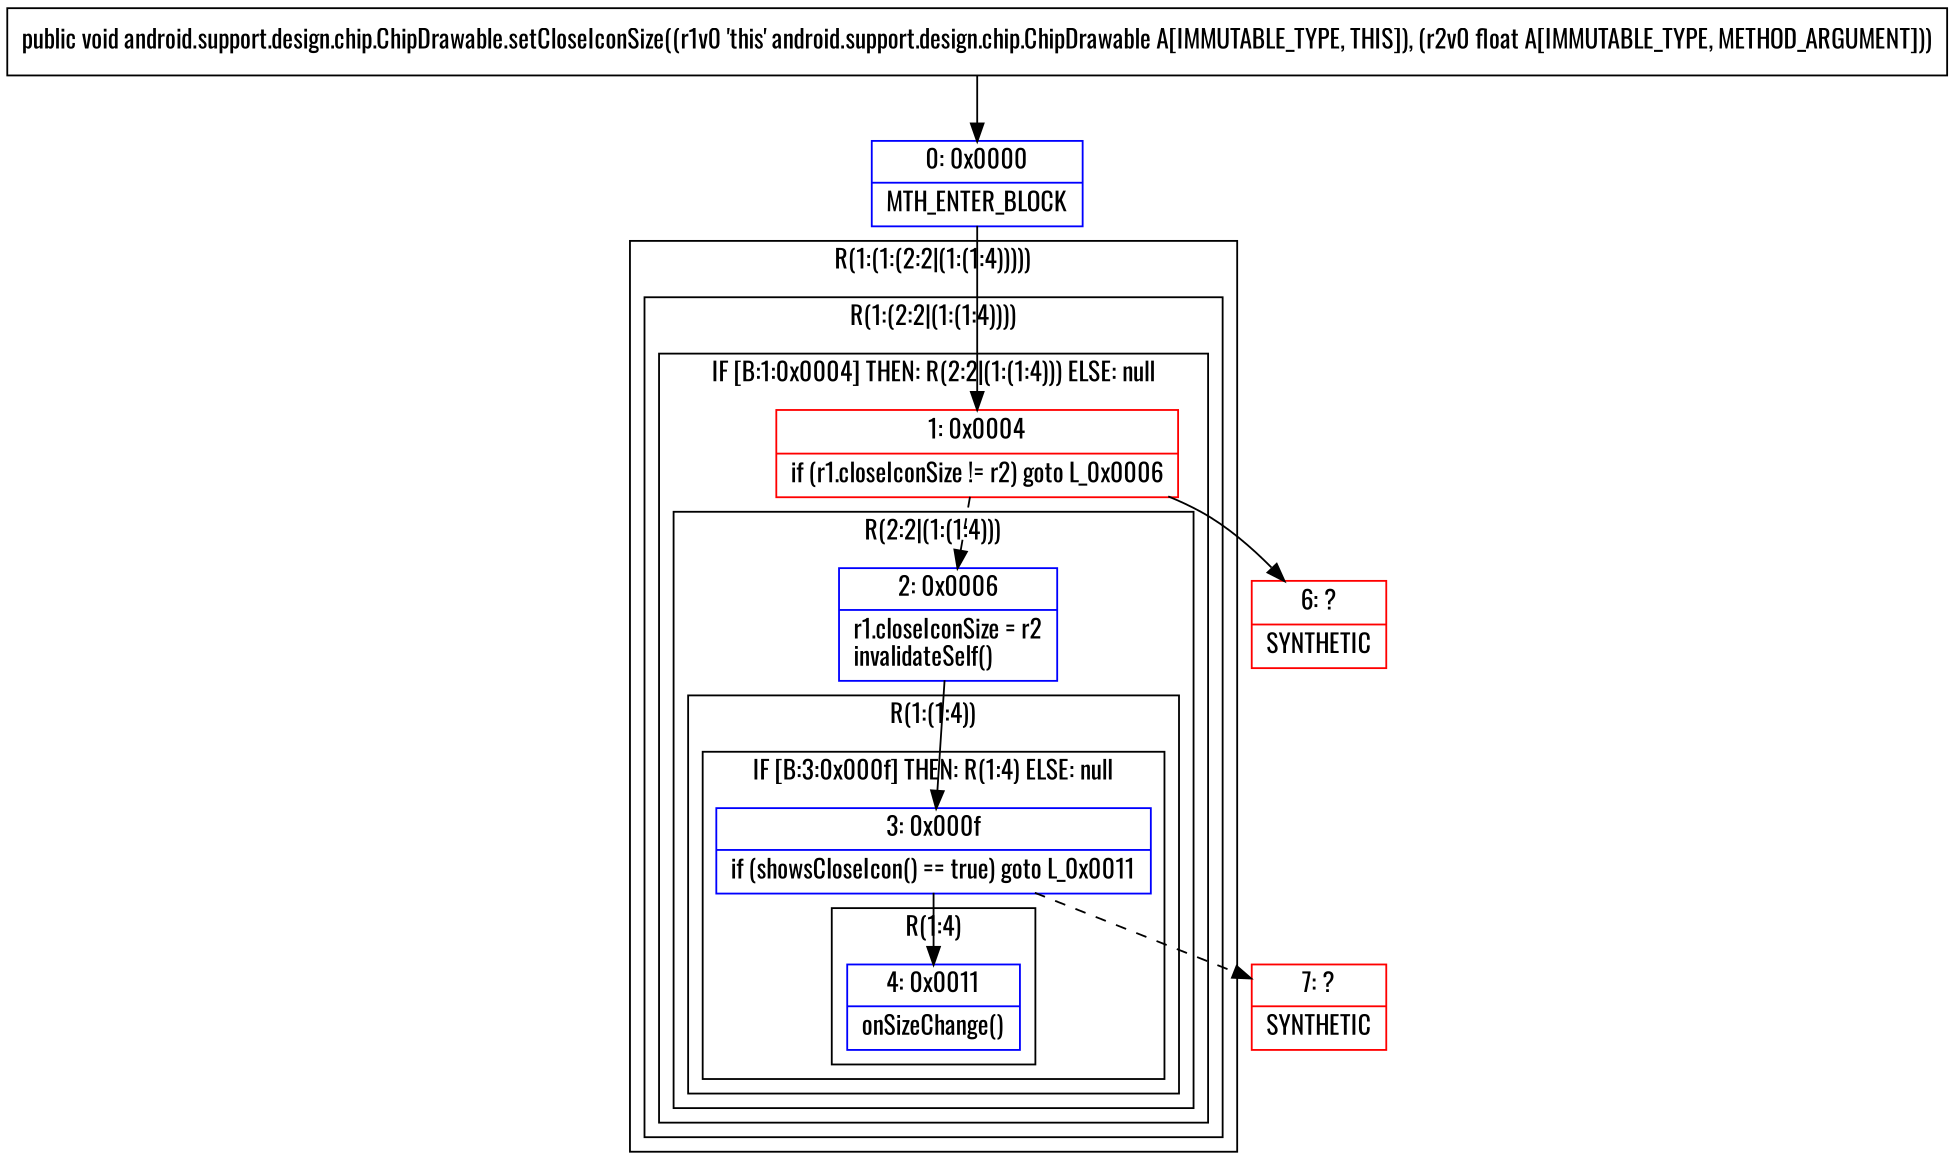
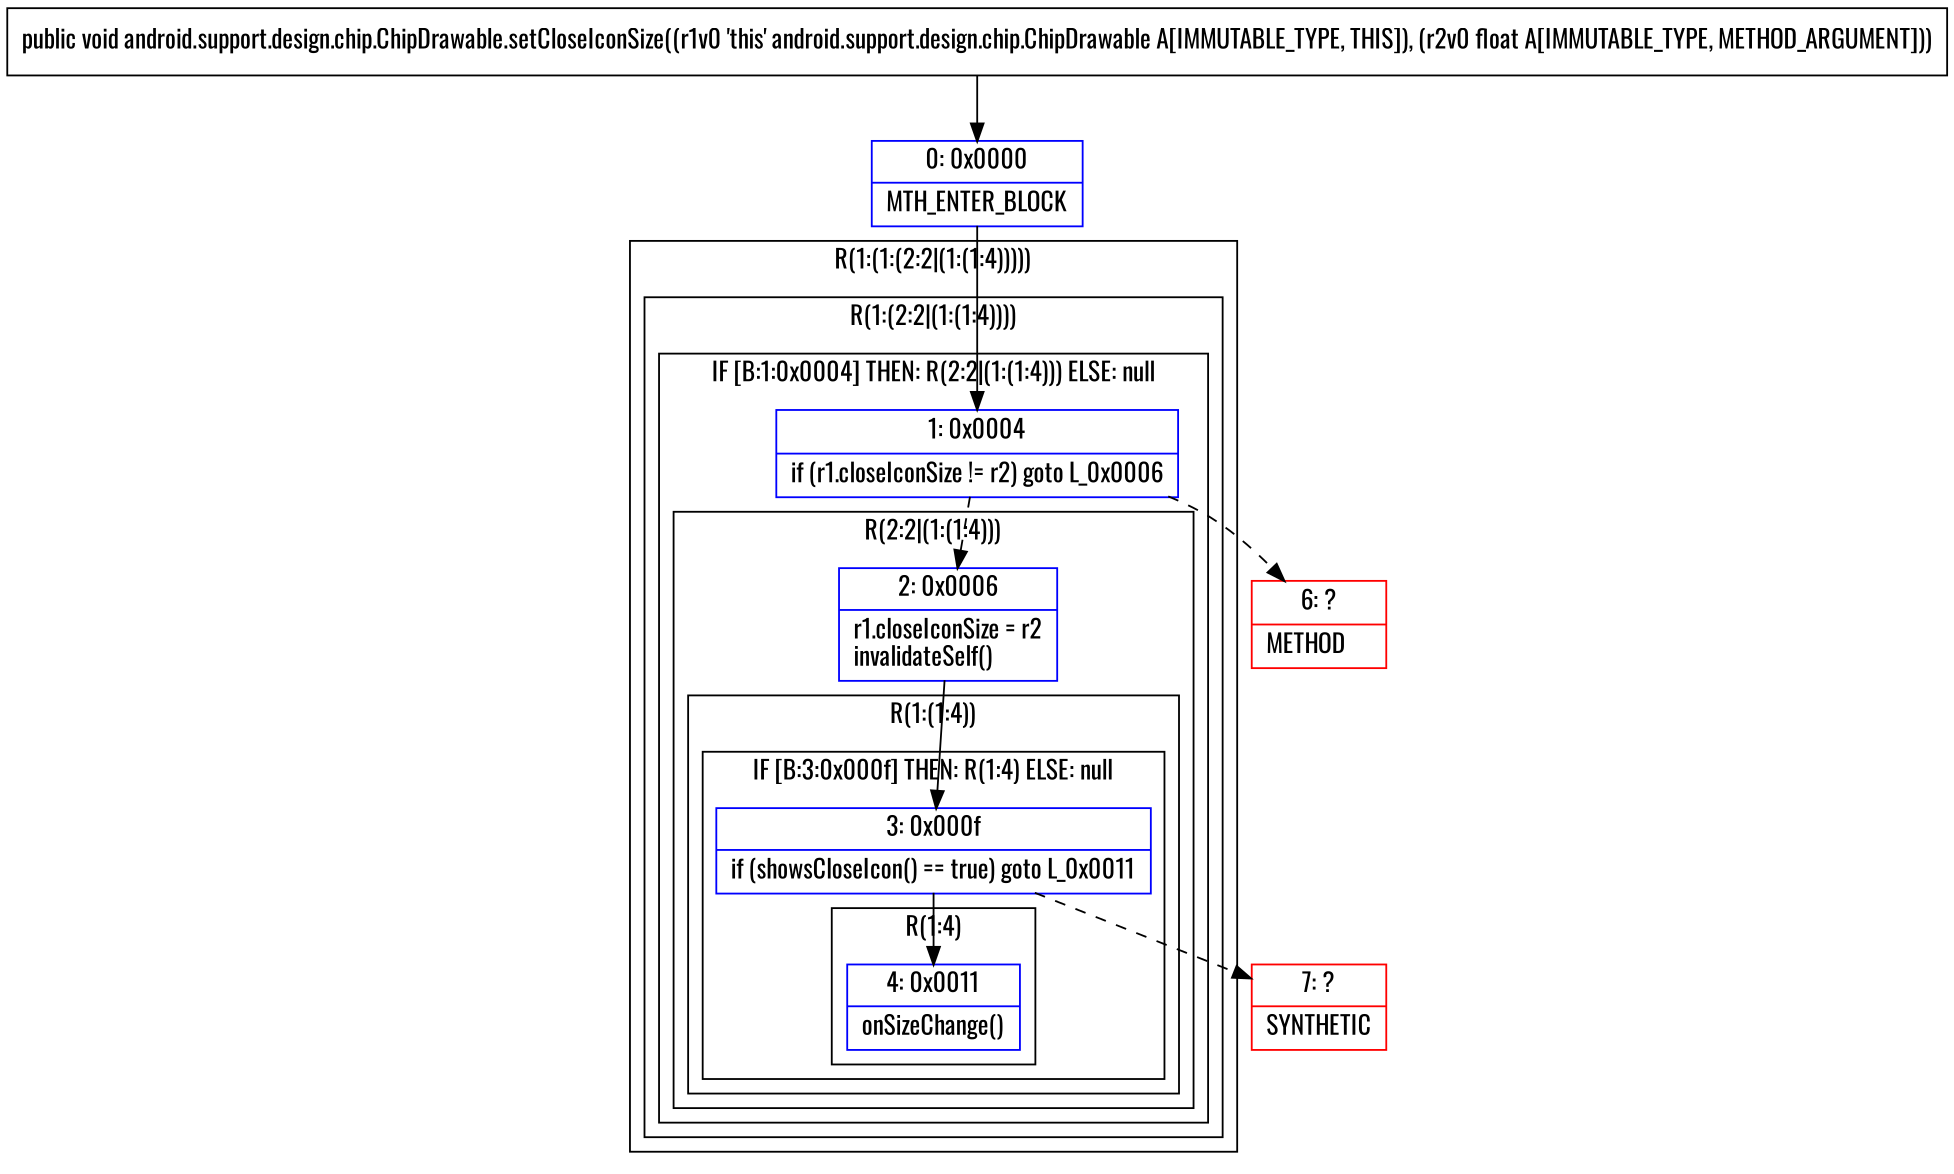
node "1: 0x0004": color red -> blue
edge "1: 0x0004" -> "6: ?": style solid -> dashed
node "6: ?": text "SYNTHETIC" -> "METHOD"
